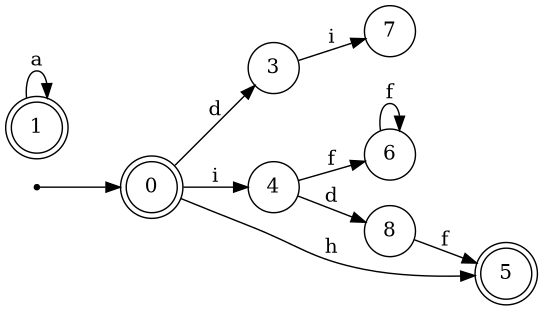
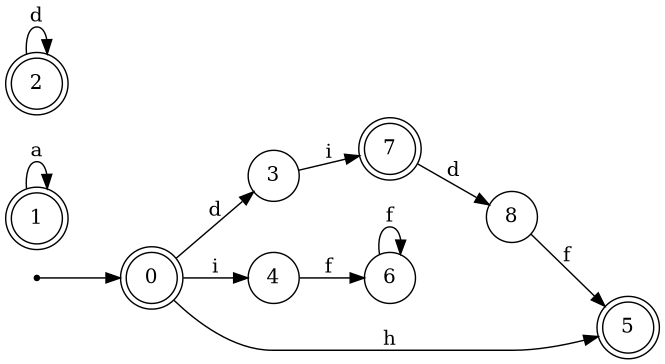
node "7": shape circle -> doublecircle
node "2": added
edge "4" -> "8": now "7" -> "8"
